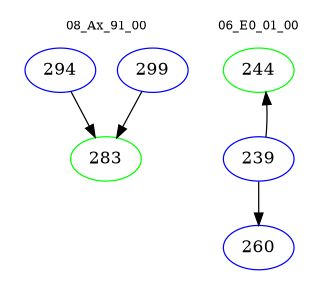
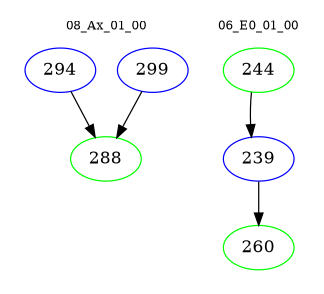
cluster "08_Ax_91_00": label "08_Ax_91_00" -> "08_Ax_01_00"
edge "239" -> "244": reversed
node "283": label "283" -> "288"
node "260": color blue -> green
